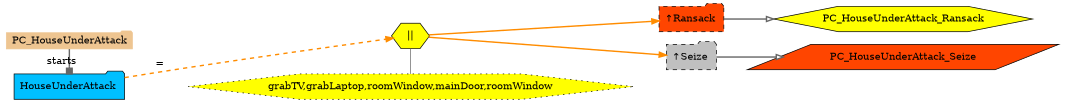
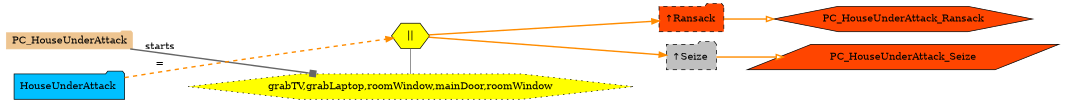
edge "↑Ransack" -> "PC_HouseUnderAttack_Ransack": color gray40 -> darkorange
node "PC_HouseUnderAttack_Ransack": fillcolor yellow -> orangered
edge "↑Seize" -> "PC_HouseUnderAttack_Seize": color gray40 -> darkorange
edge "PC_HouseUnderAttack" -> "HouseUnderAttack": now "PC_HouseUnderAttack" -> "grabTV,grabLaptop,roomWindow,mainDoor,roomWindow"
